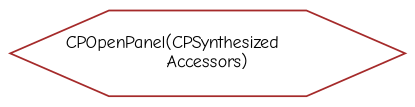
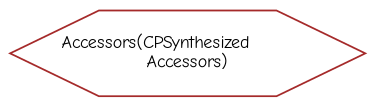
node "CPOpenPanel(CPSynthesized Accessors)": label "CPOpenPanel(CPSynthesized Accessors)" -> "Accessors(CPSynthesized Accessors)"
